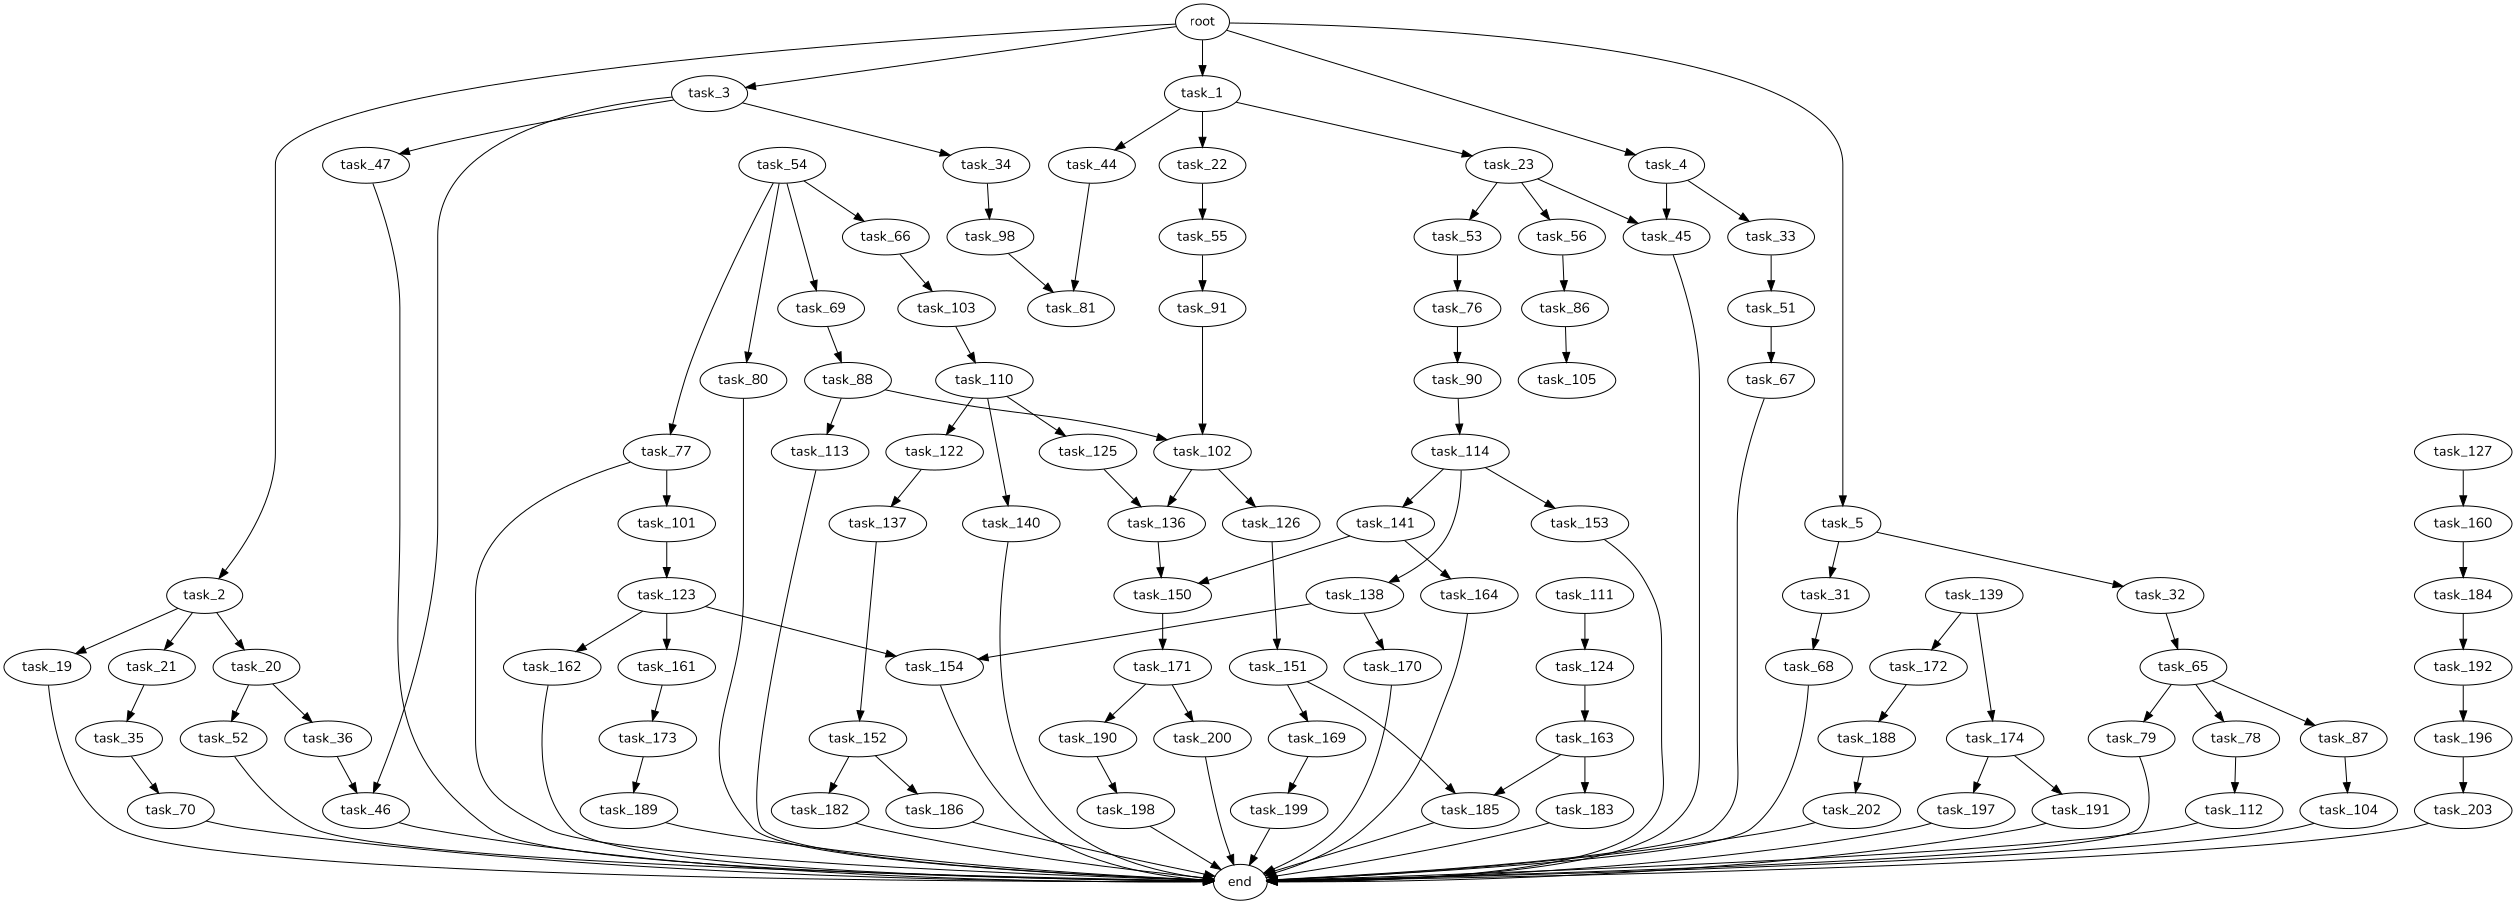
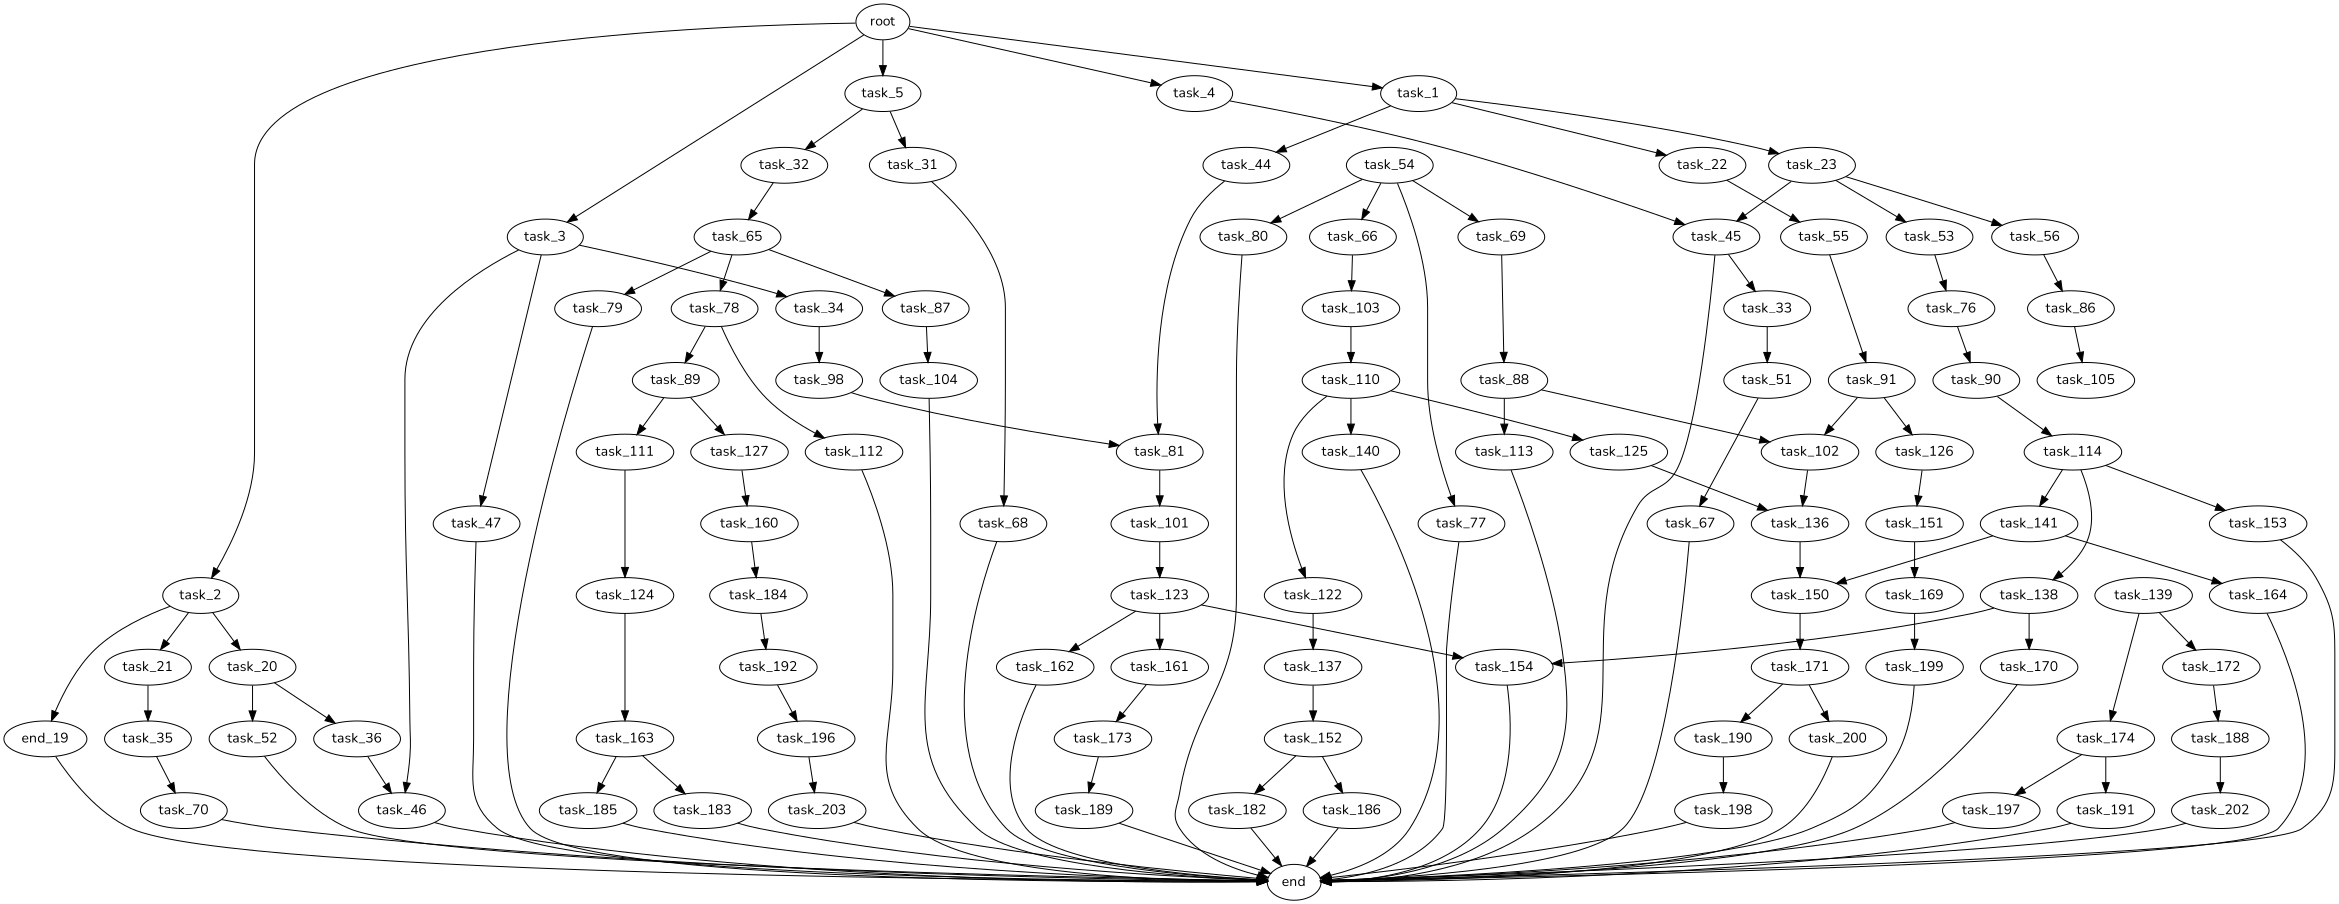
edge "task_4" -> "task_33": now "task_45" -> "task_33"
node "task_89": added
edge "task_77" -> "task_101": now "task_81" -> "task_101"
edge "task_102" -> "task_126": now "task_91" -> "task_126"
node "task_19": label "task_19" -> "end_19"
edge "task_151" -> "task_185": removed
